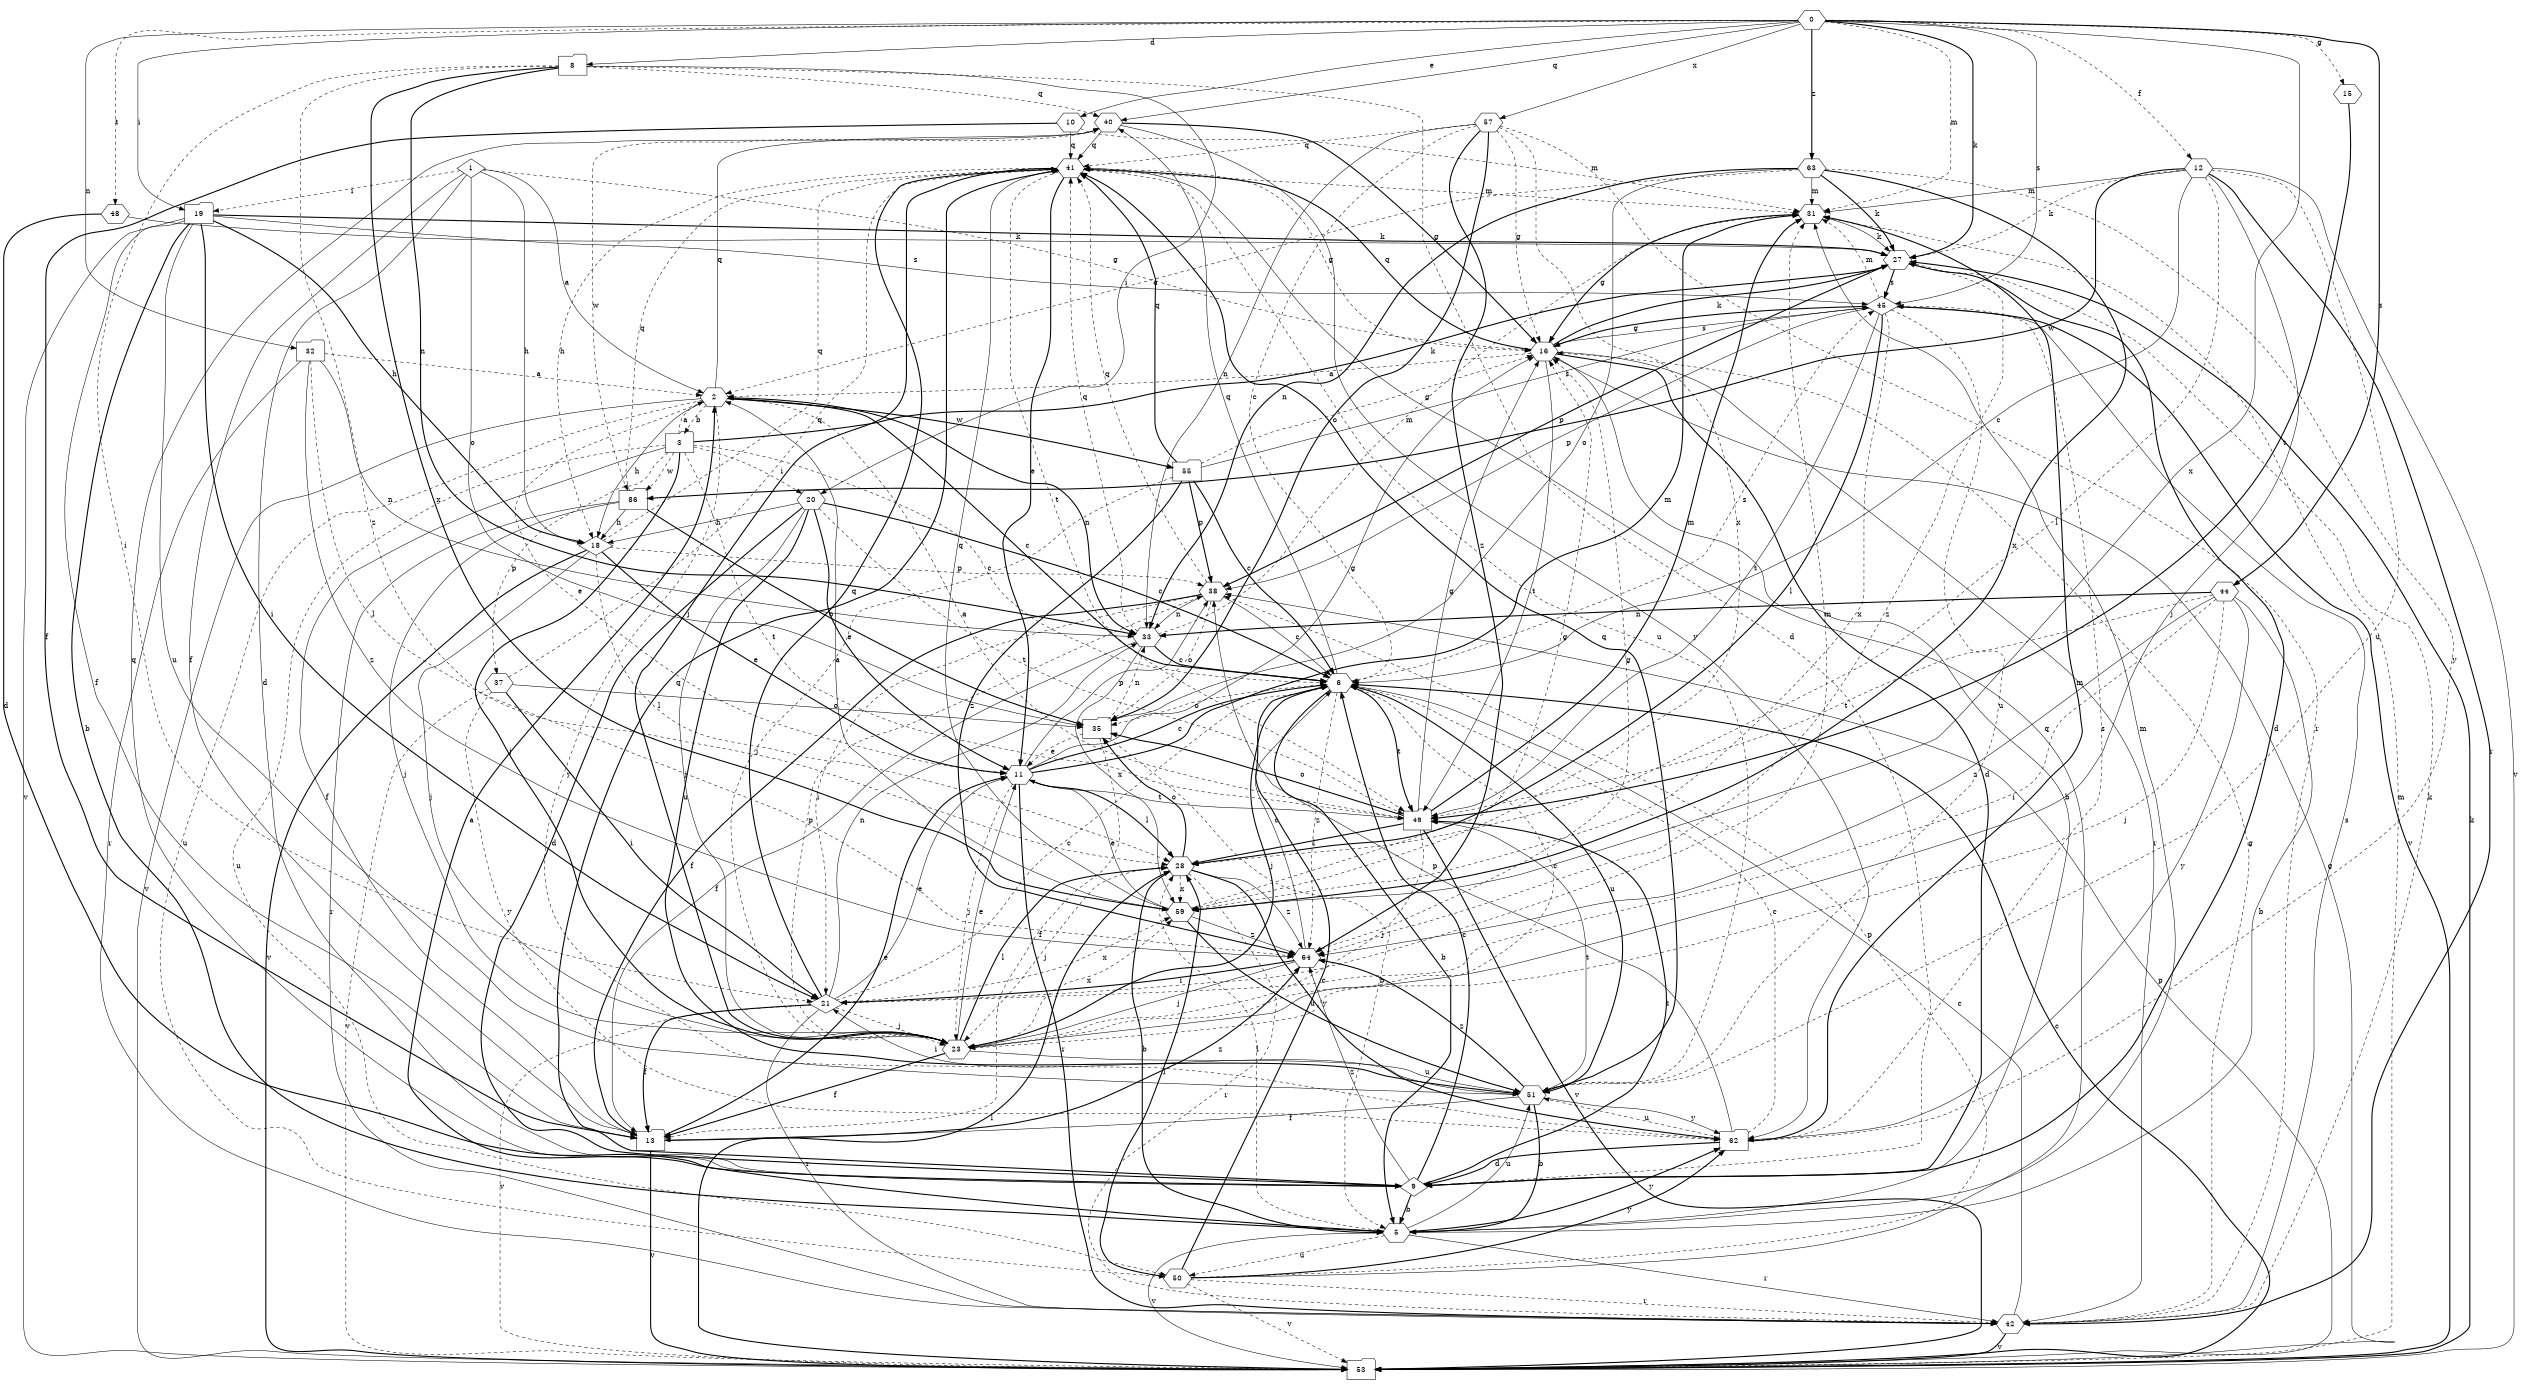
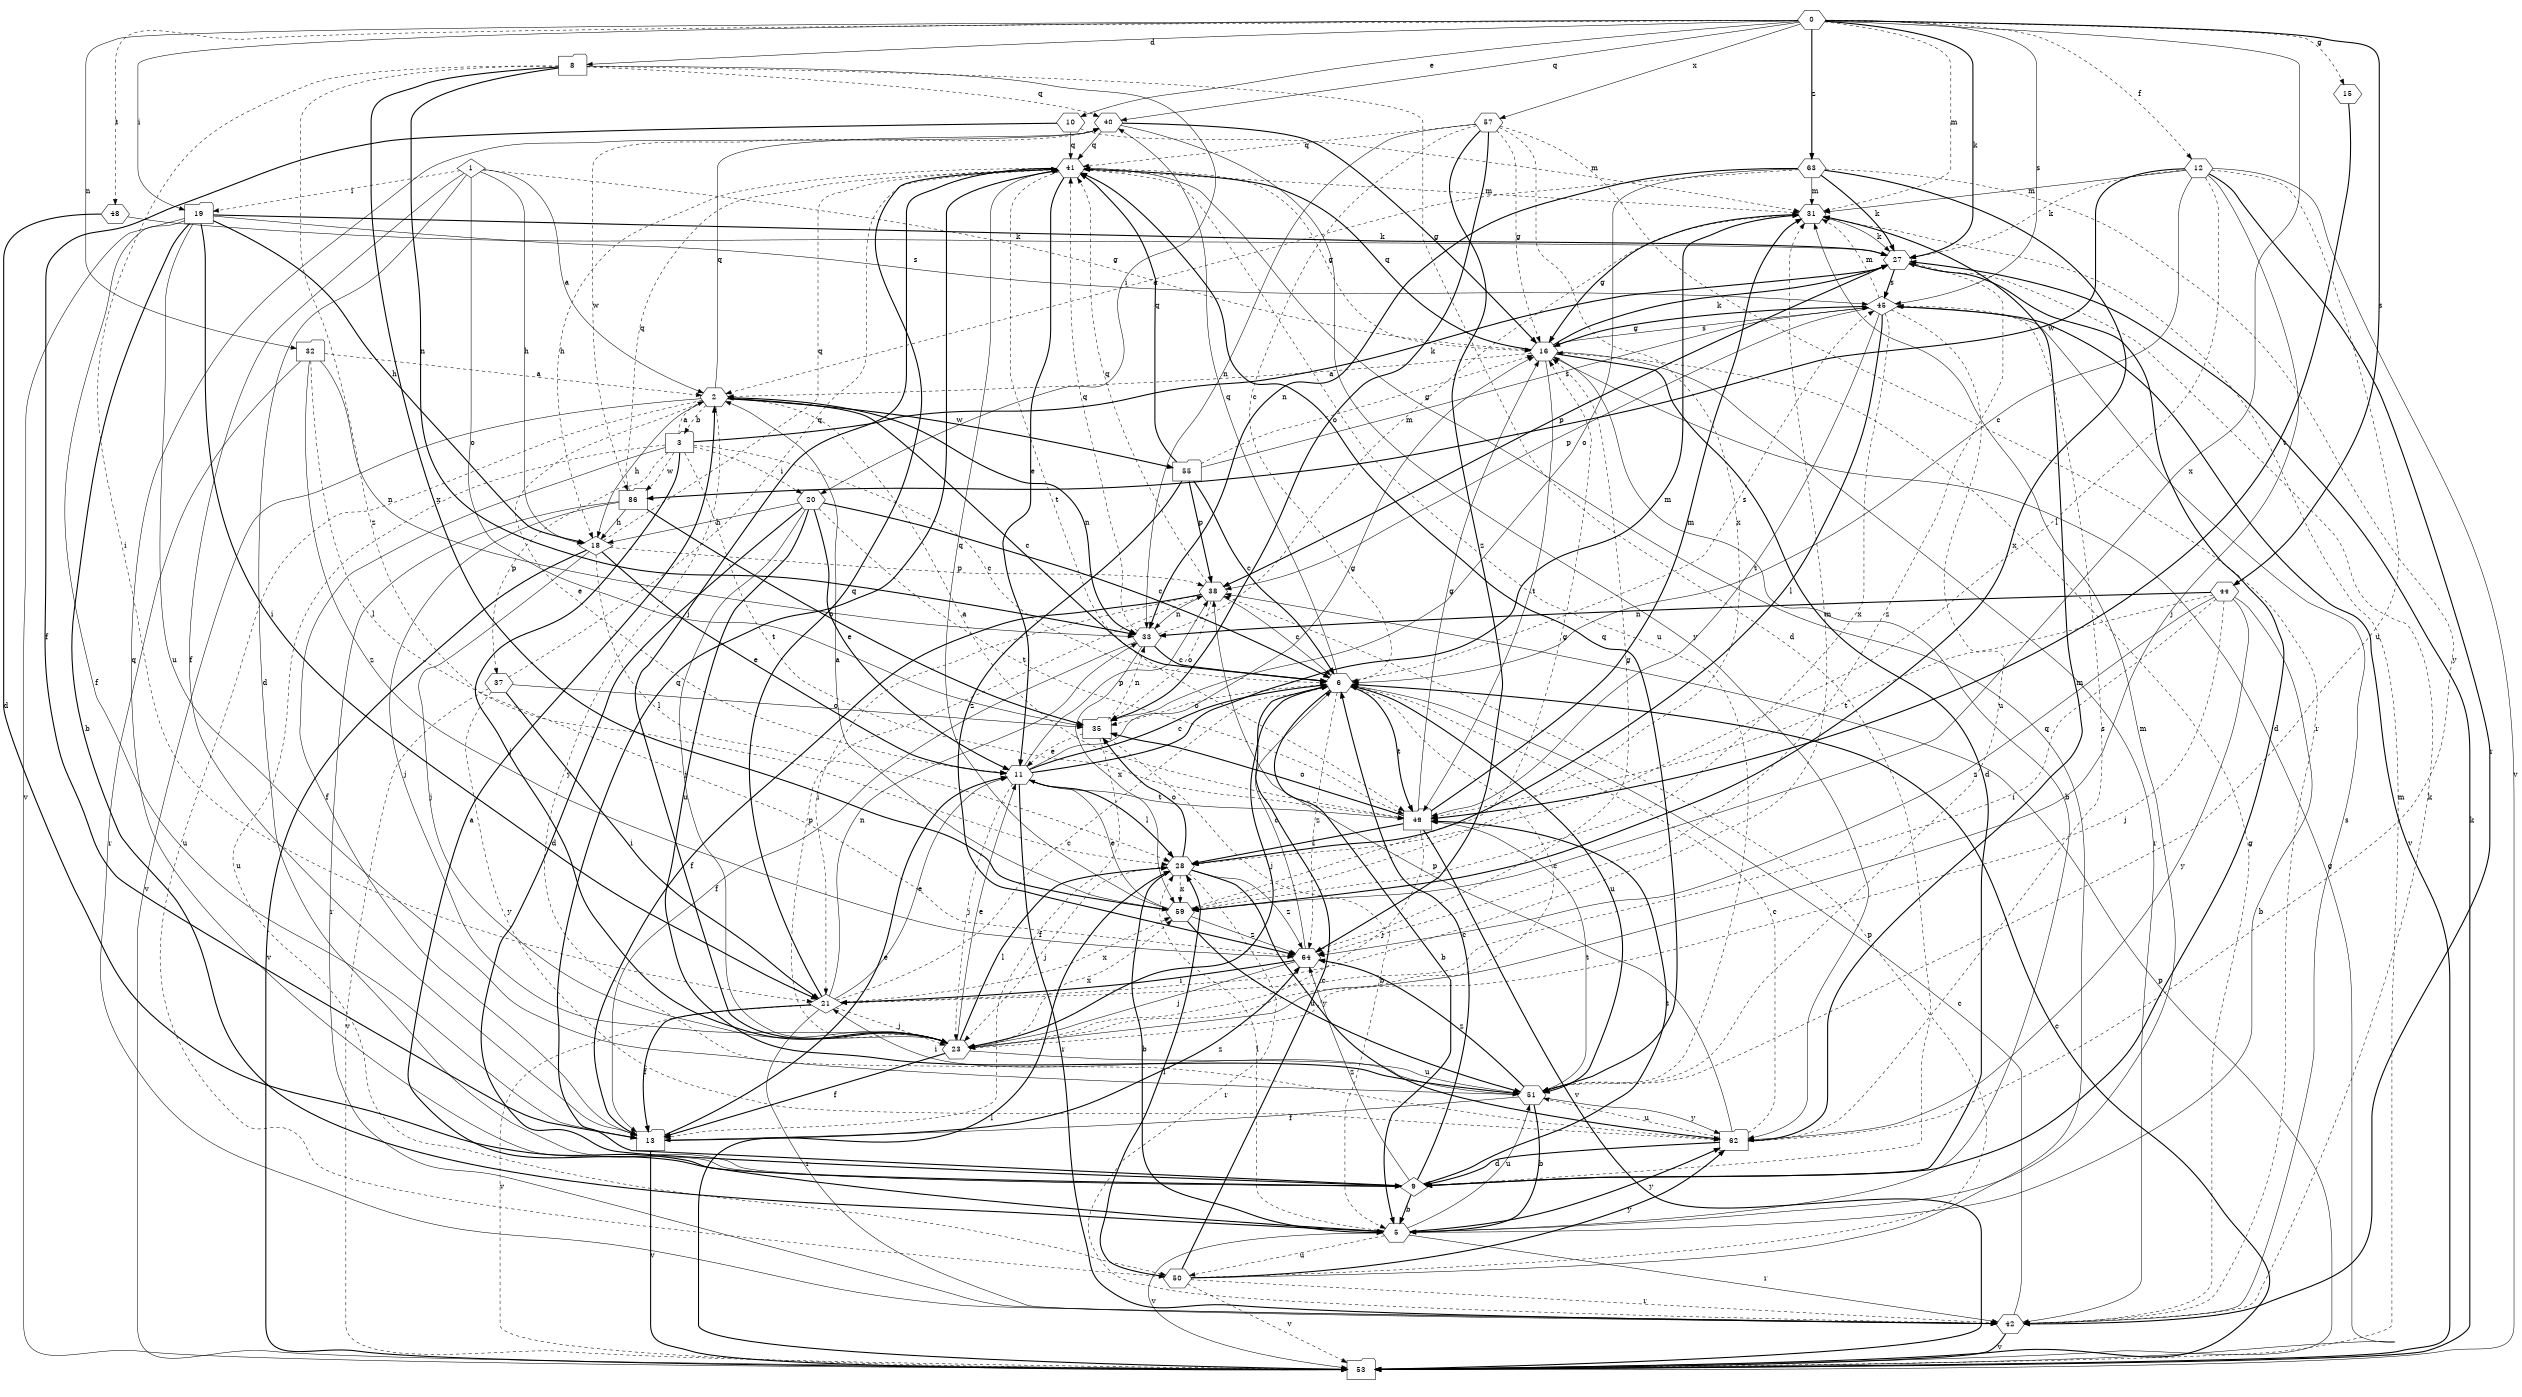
edge "55" -> "23": removed, label "j"
